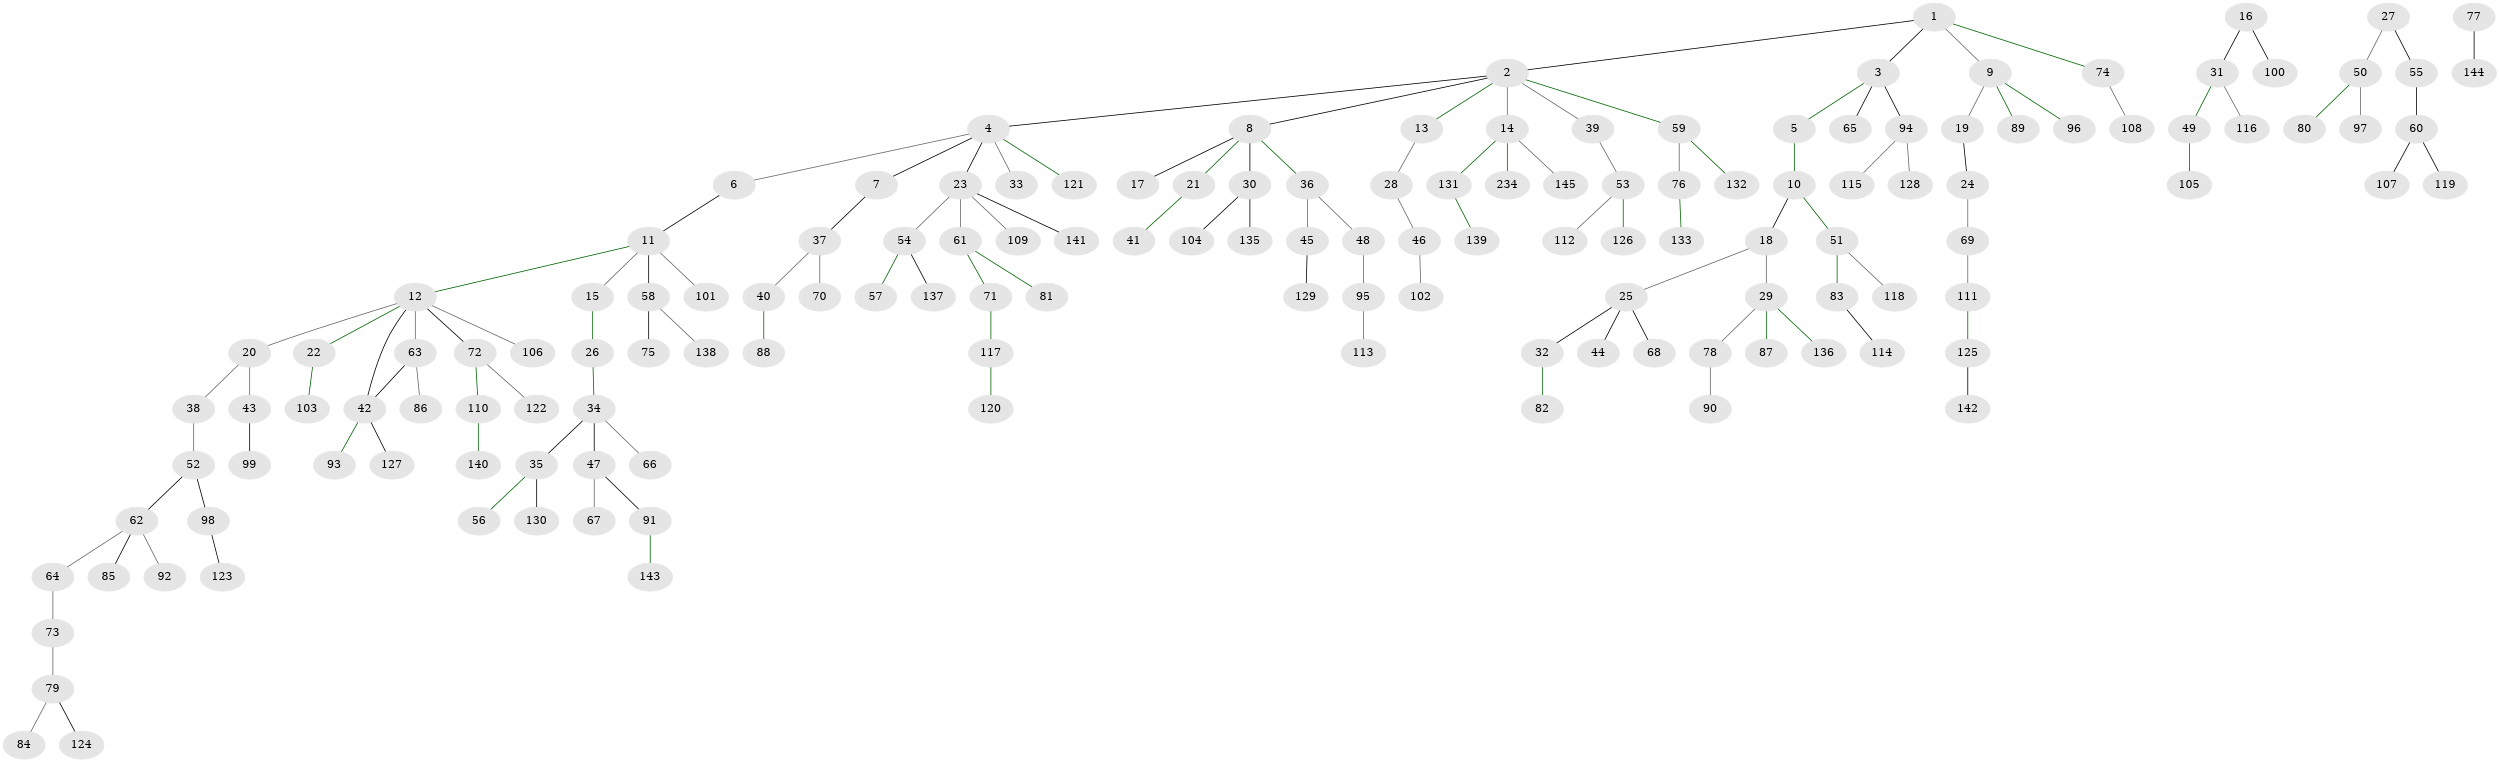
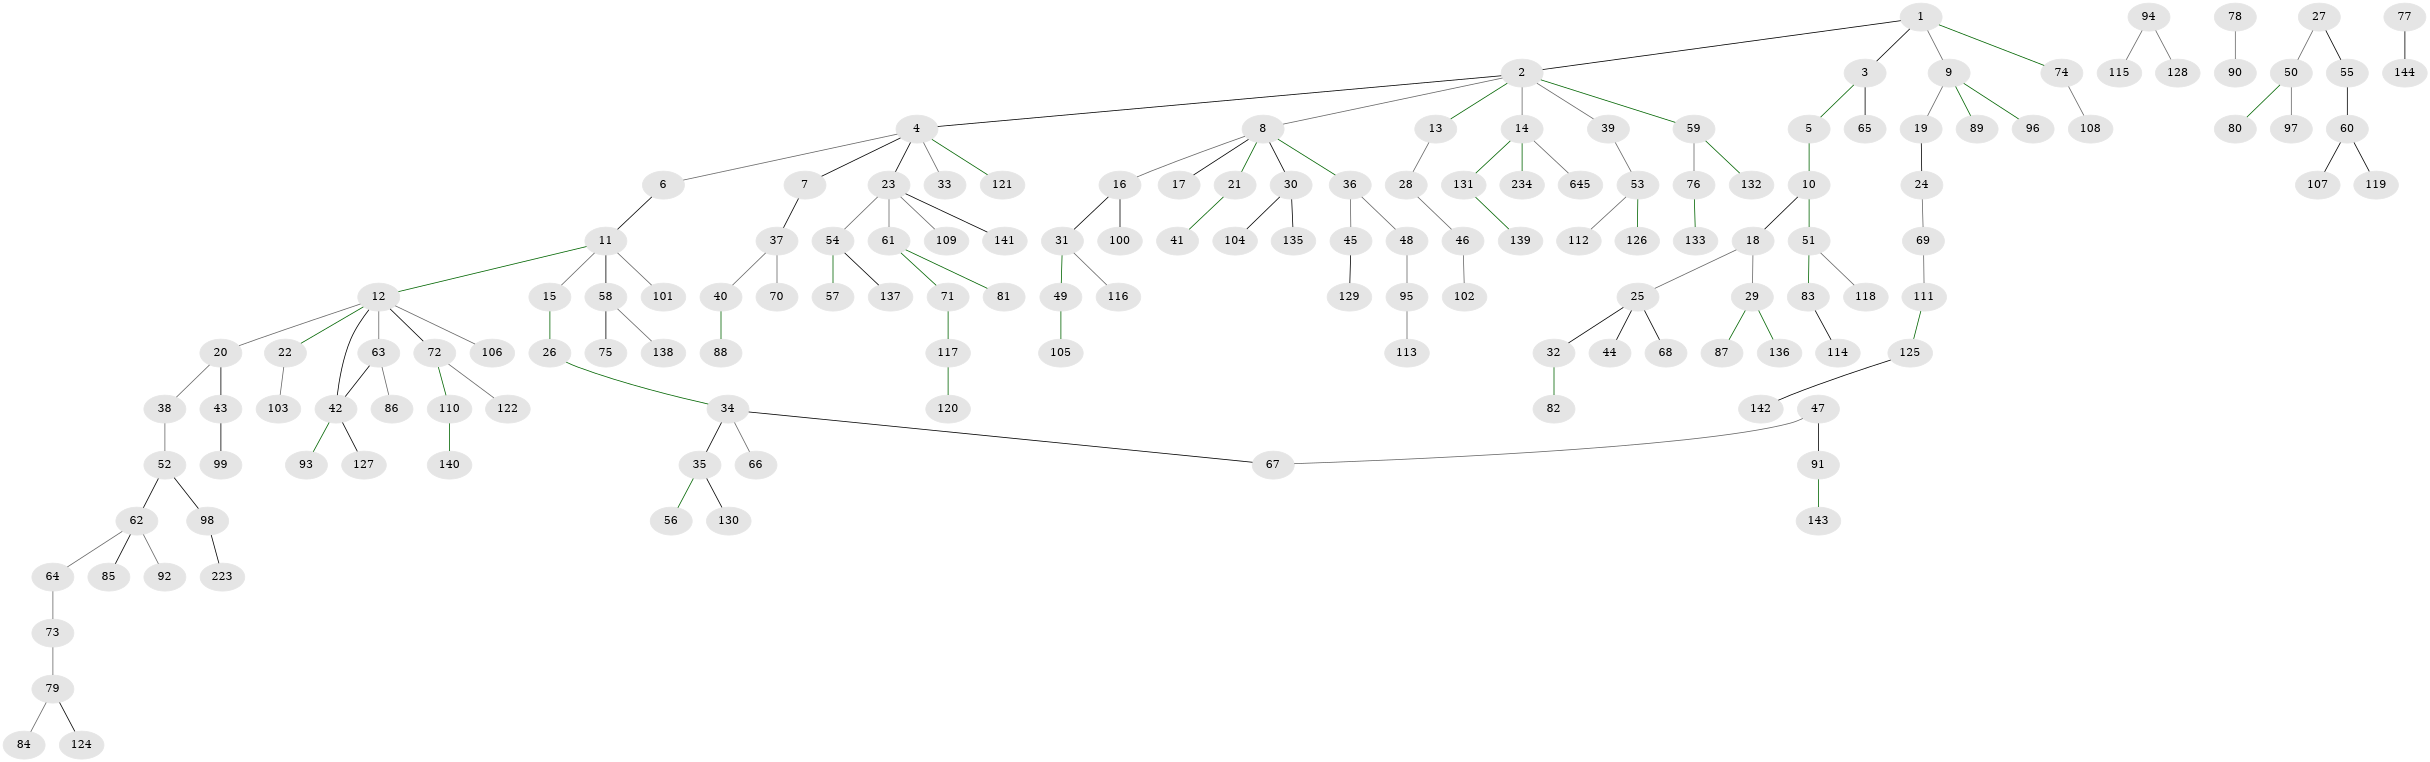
edge "2" -- "8": color black -> gray40
edge "3" -- "94": removed
edge "8" -- "16": added
node "145": label "145" -> "645"
edge "29" -- "78": removed
edge "20" -- "43": color gray40 -> black
edge "22" -- "103": color darkgreen -> gray40
edge "34" -- "47": now "34" -- "67"
node "123": label "123" -> "223"
